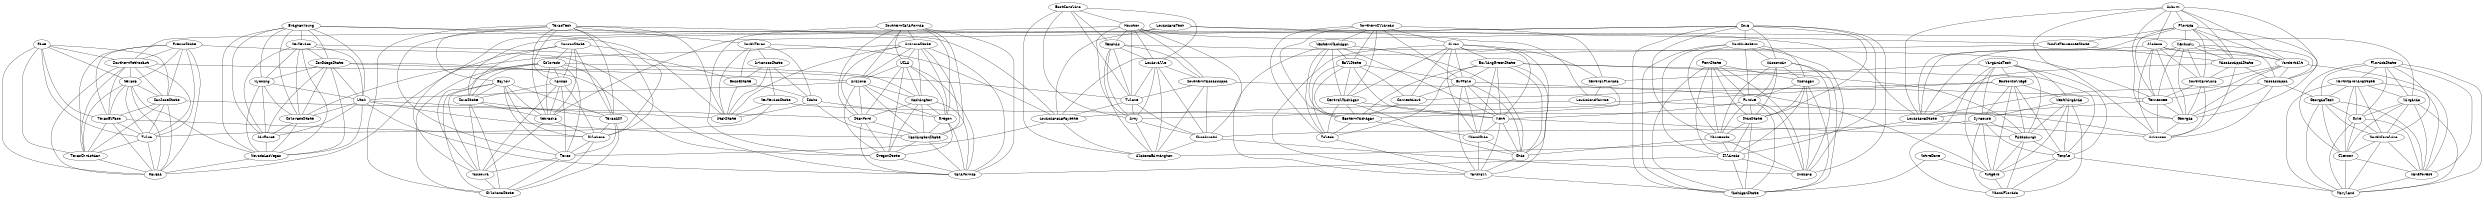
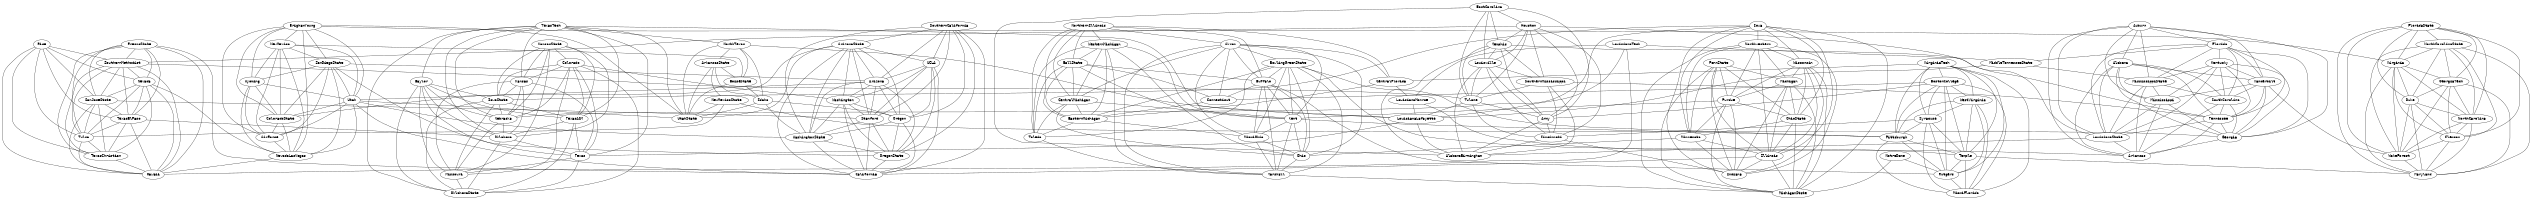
edge "Mississippi" -- "GeorgiaTech": now "Virginia" -- "GeorgiaTech"
edge "Wisconsin" -- "Minnesota": now "Wisconsin" -- "Illinois"
edge "BostonCollege" -- "MiamiFlorida": added
